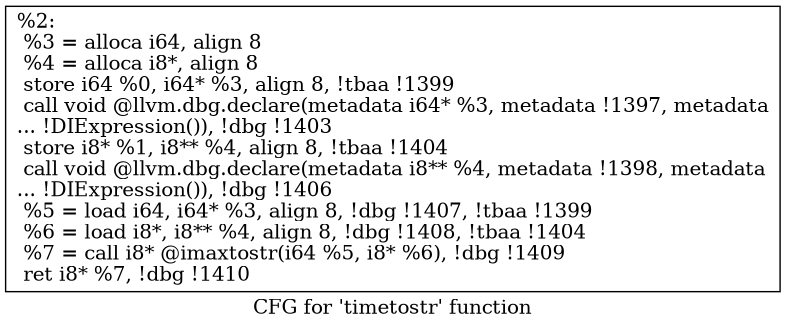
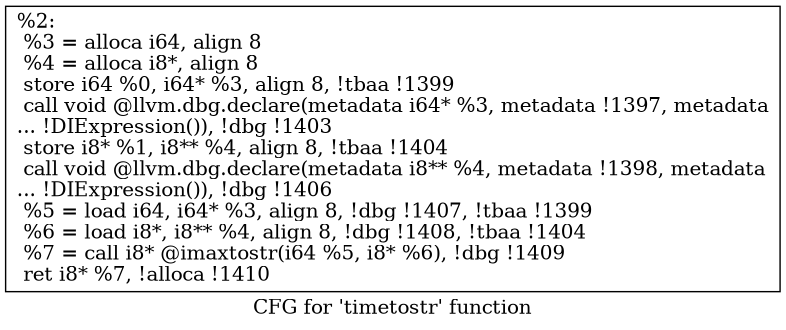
node "%2:": text "ret i8* %7, !dbg !1410" -> "ret i8* %7, !alloca !1410"
